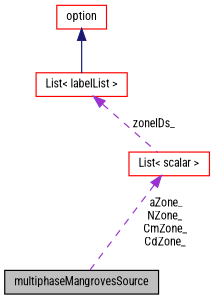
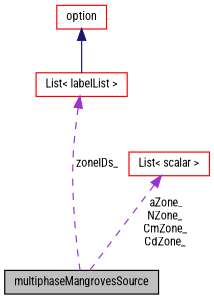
edge "List< scalar >" -> "List< labelList >": now "multiphaseMangrovesSource" -> "List< labelList >"
